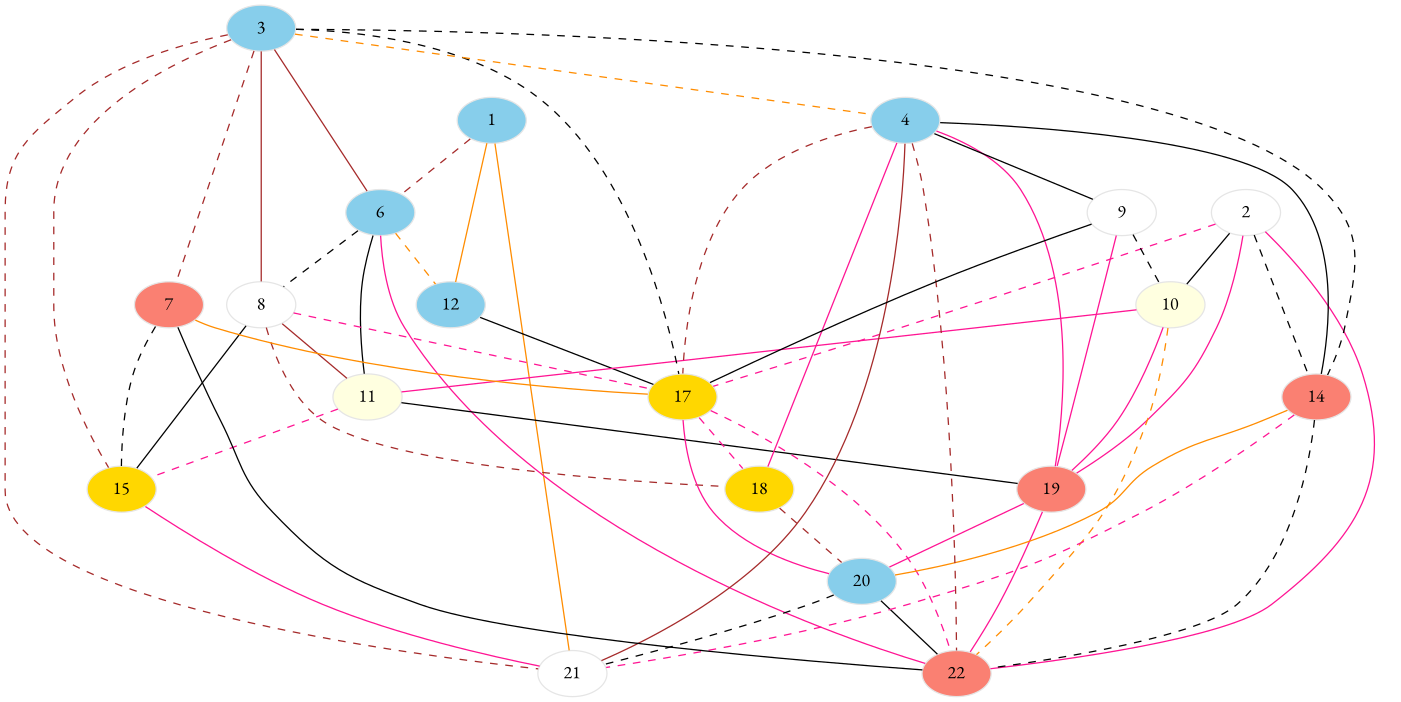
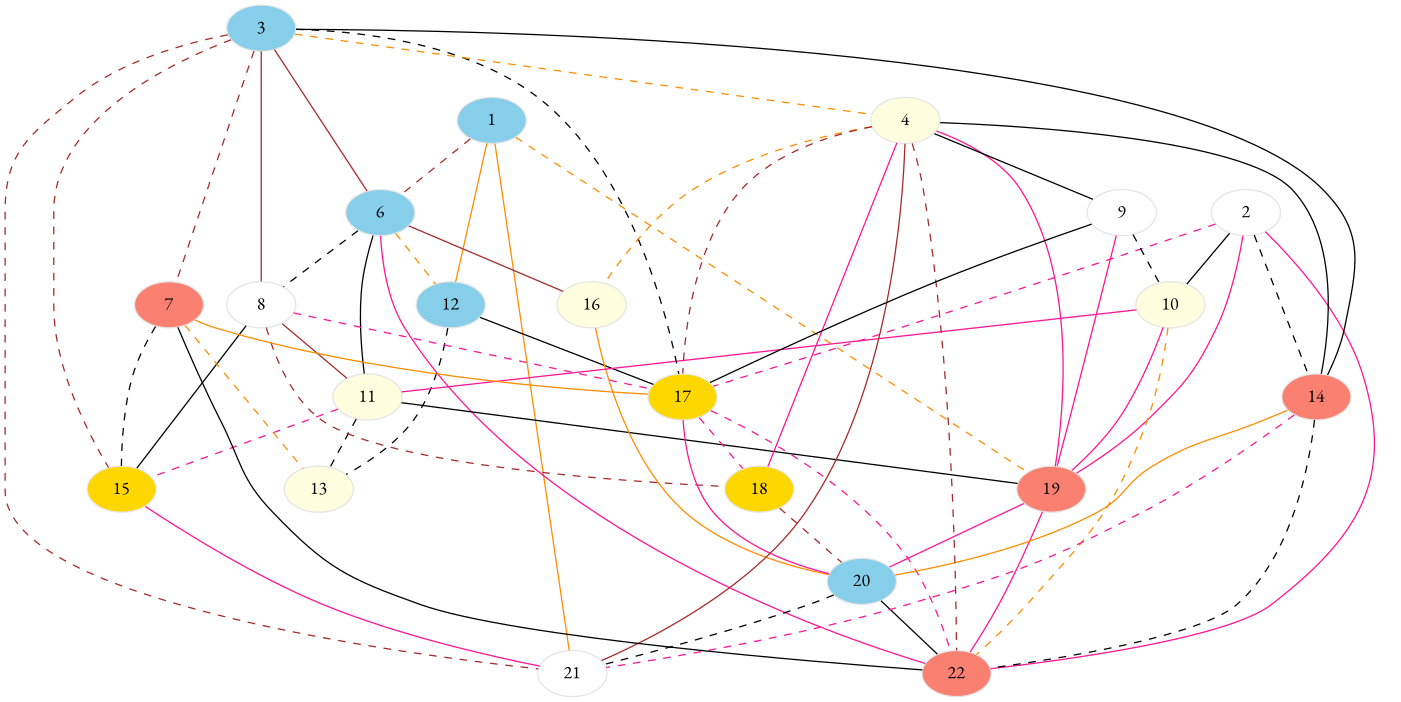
edge "3" -- "14": style dashed -> solid
node "4": fillcolor skyblue -> lightyellow
node "16": added
edge "1" -- "19": added
node "13": added
